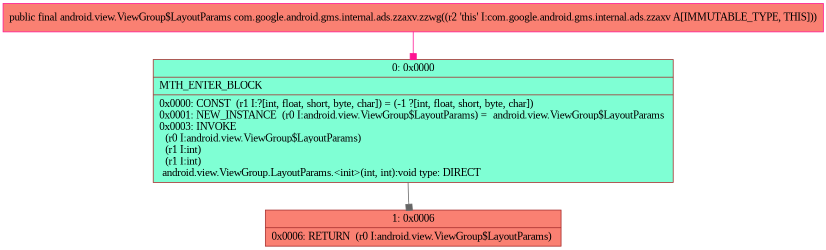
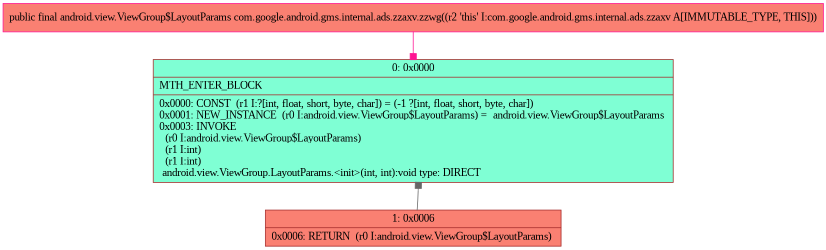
edge "0: 0x0000" -> "1: 0x0006": reversed
